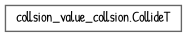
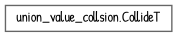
node "collsion_value_collsion.CollideT": label "collsion_value_collsion.CollideT" -> "union_value_collsion.CollideT"
